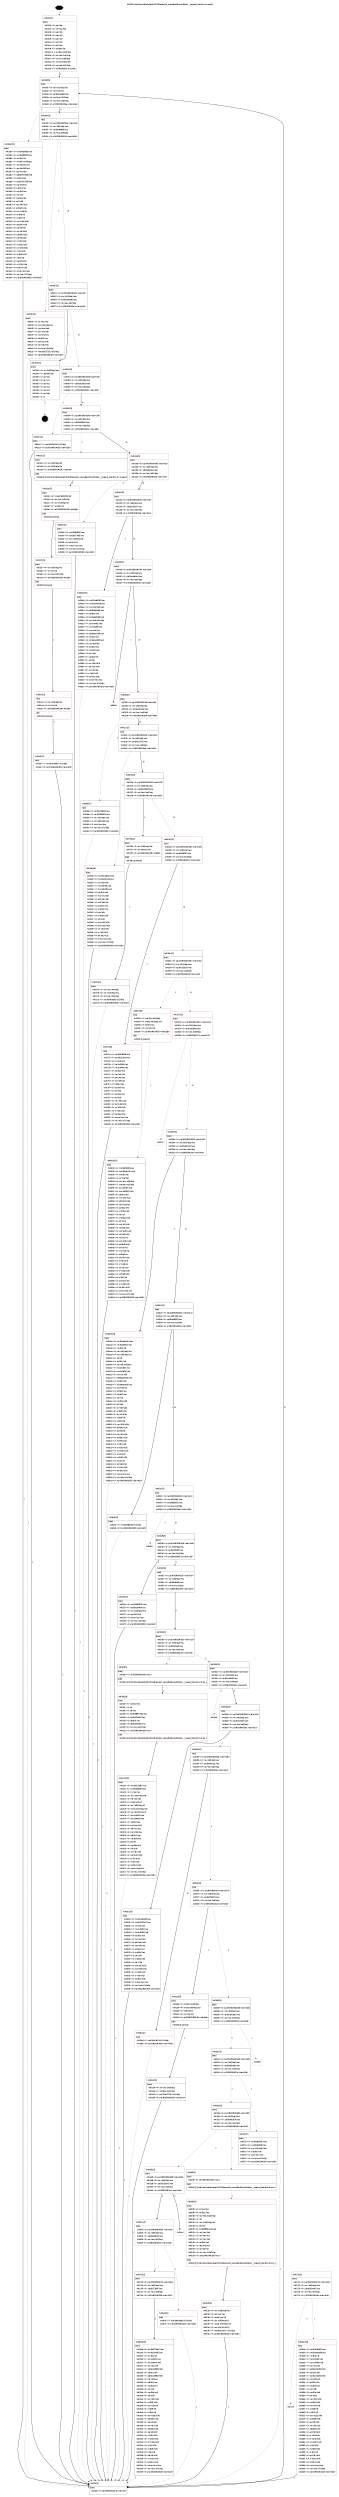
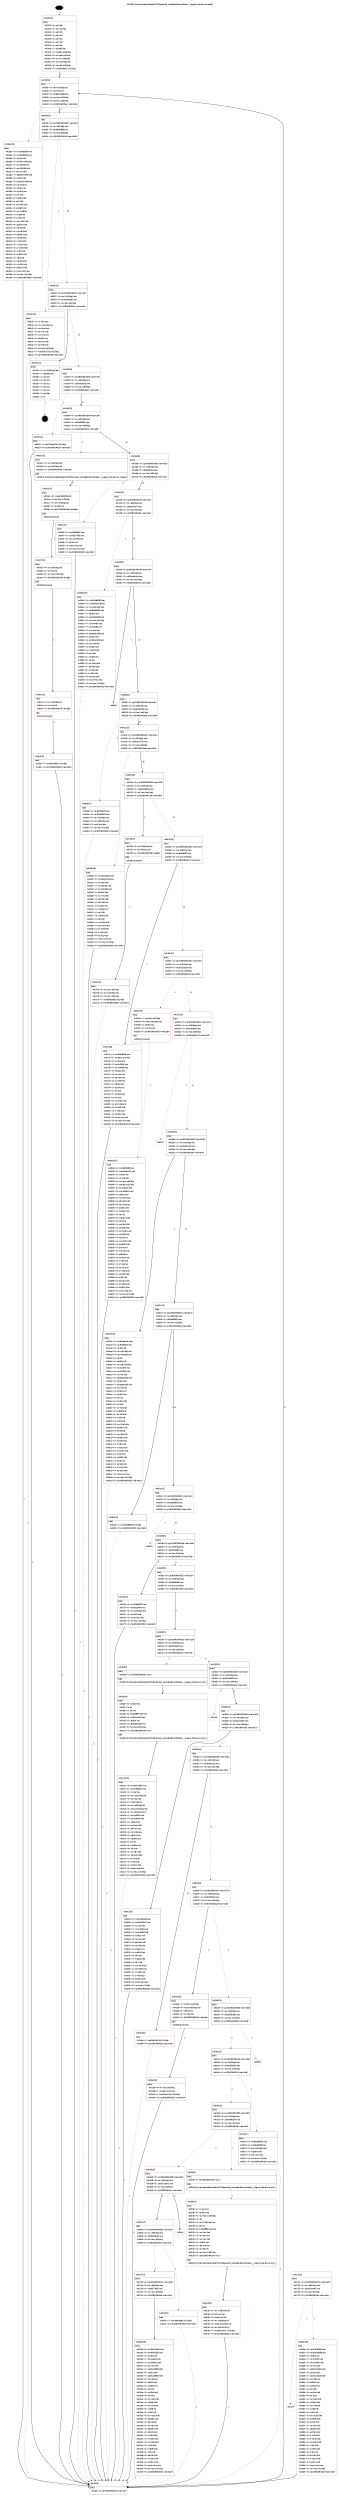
edge "0x4014c6 [25]" -> "0x4019a4 [109]": style bold -> dashed
